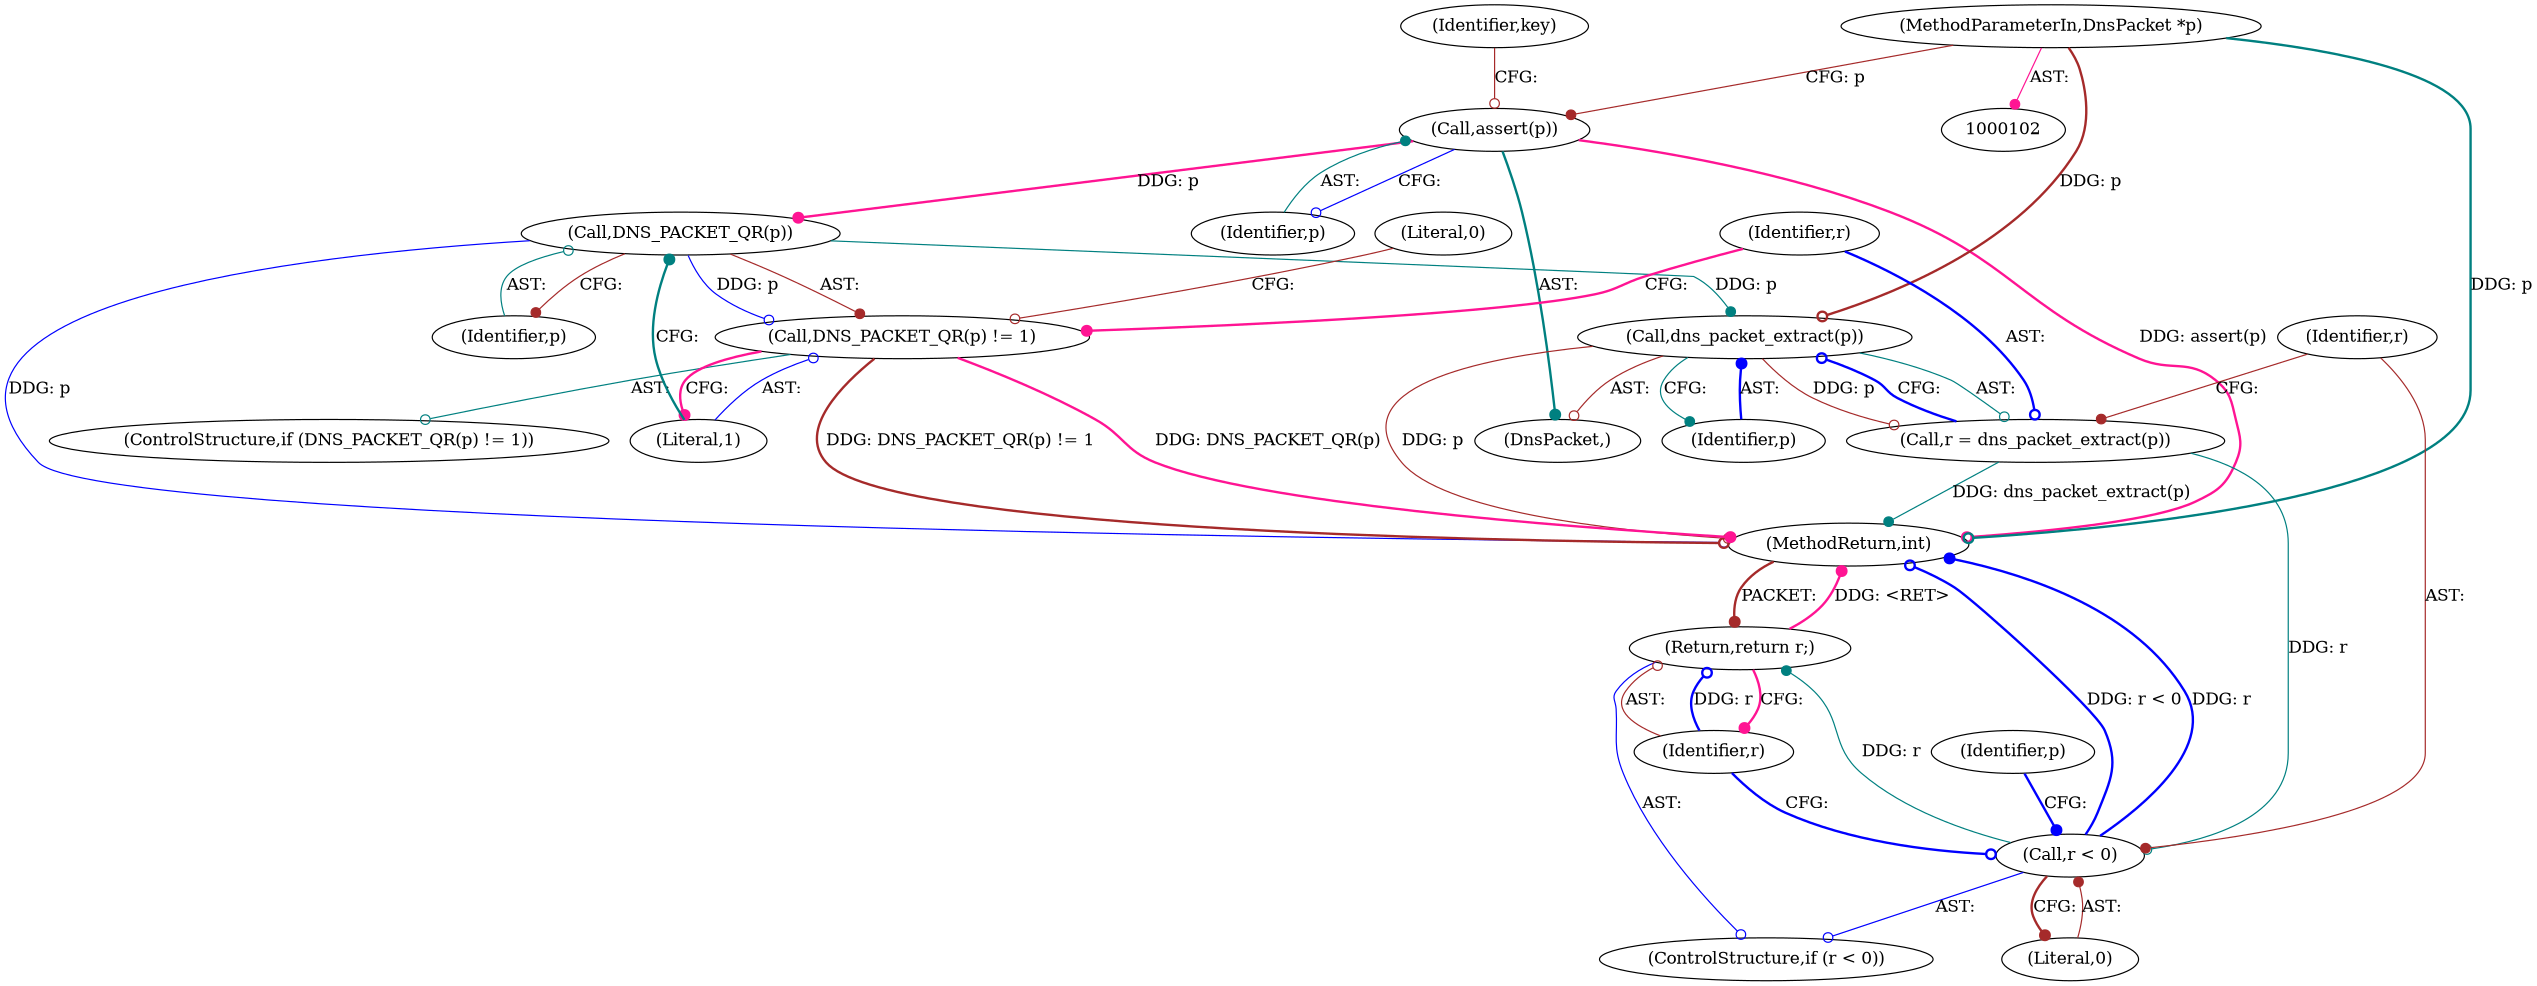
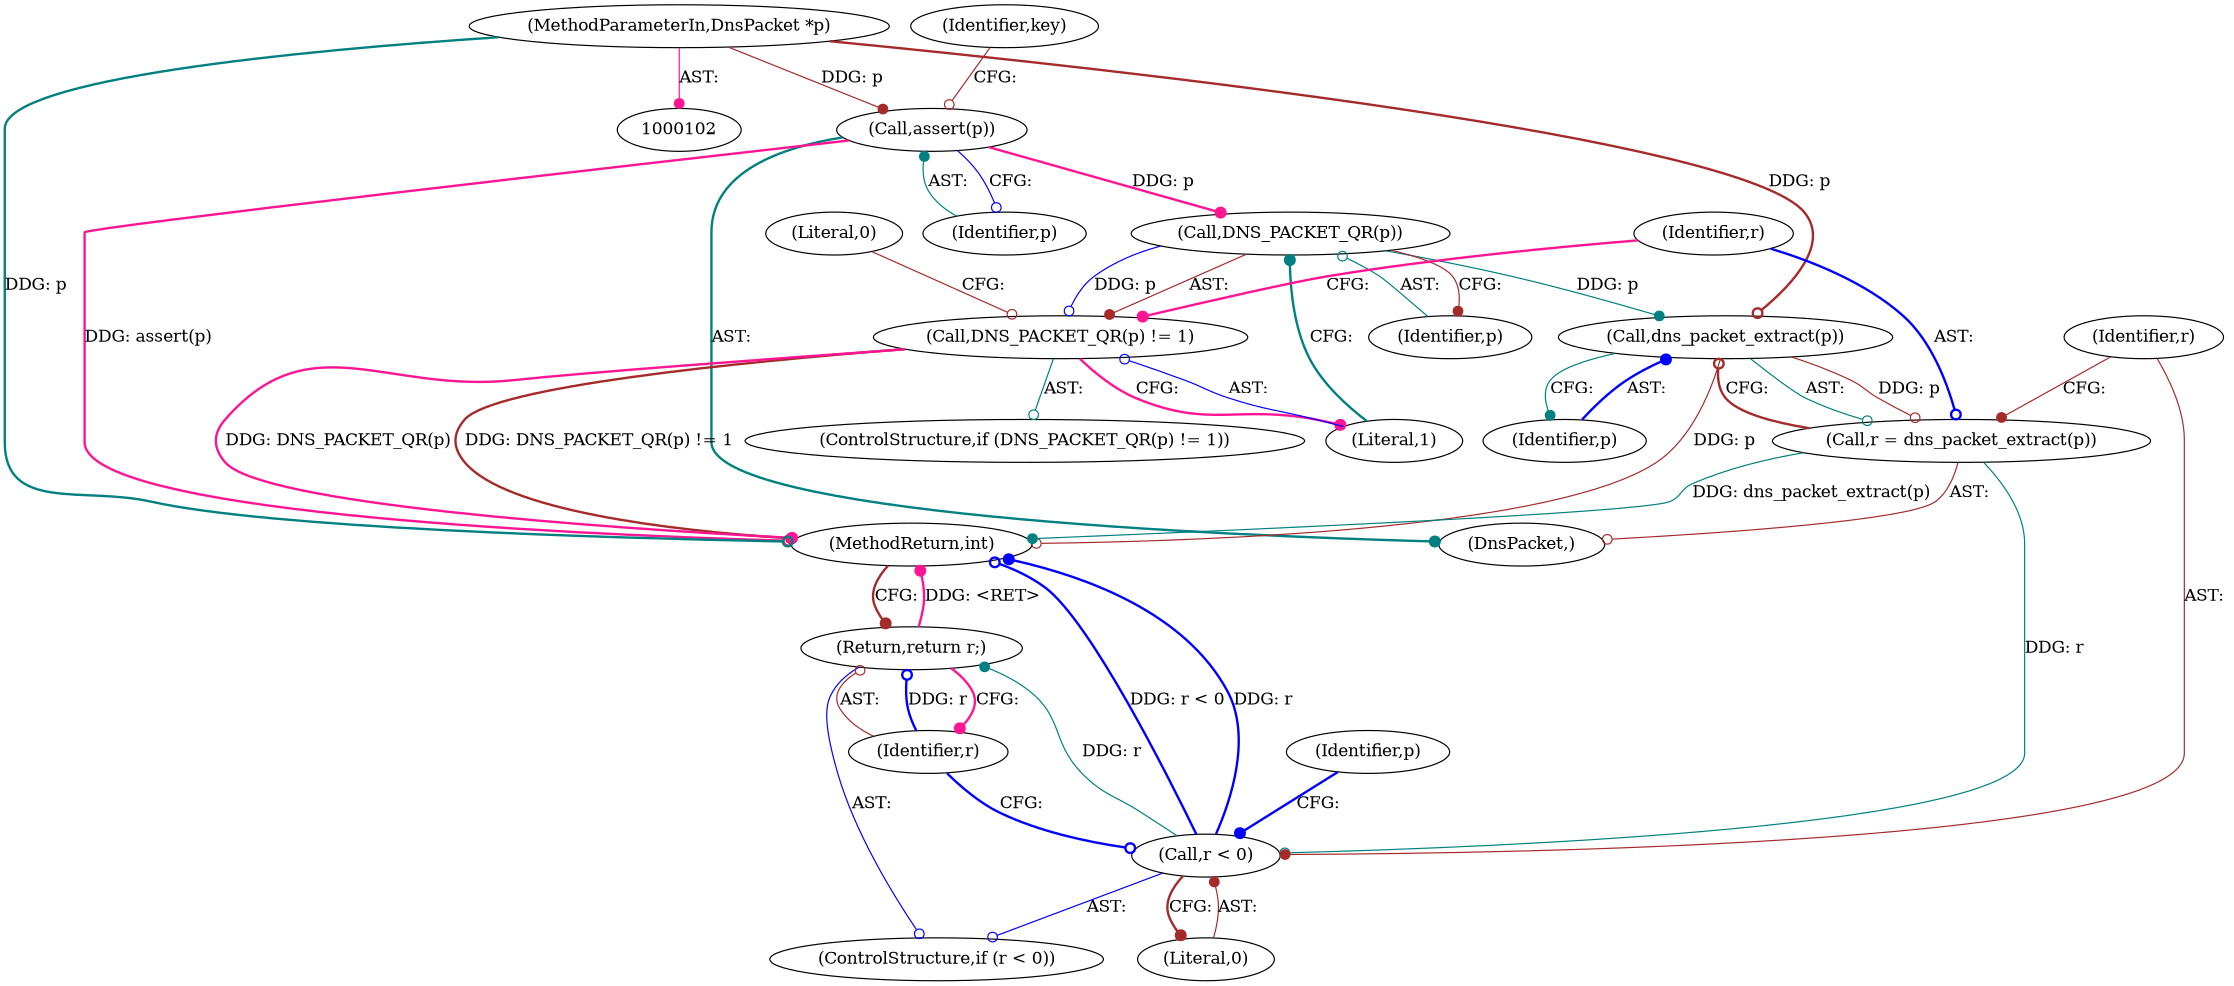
edge "(MethodParameterIn,DnsPacket *p)" -> "(Call,assert(p))": label "CFG: p" -> "DDG: p"
edge "(Call,dns_packet_extract(p))" -> "(DnsPacket,)": now "(Call,r = dns_packet_extract(p))" -> "(DnsPacket,)"
edge "(Call,r = dns_packet_extract(p))" -> "(Call,dns_packet_extract(p))": color blue -> brown
edge "(Call,DNS_PACKET_QR(p))" -> "(MethodReturn,int)": removed, label "DDG: p"
edge "(MethodReturn,int)" -> "(Return,return r;)": label "PACKET: " -> "CFG: "
